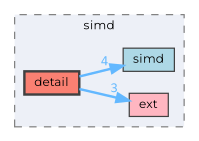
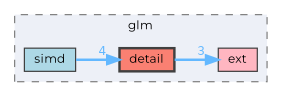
cluster "simd": label "simd" -> "glm"
edge "detail" -> "simd": reversed
